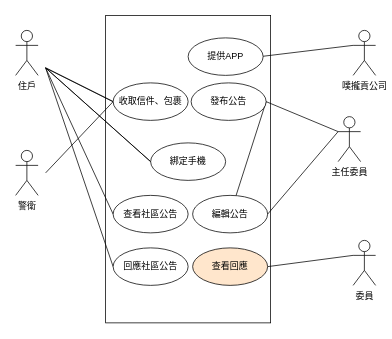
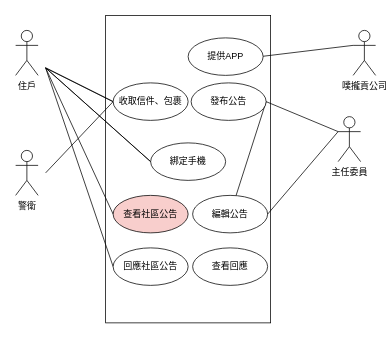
node "查看社區公告": fillcolor #ffffff -> #f8cecc
edge "委員" -- "查看回應": removed
node "委員": removed
node "查看回應": fillcolor #ffe6cc -> #ffffff
